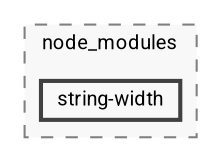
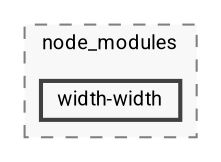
node "string-width": label "string-width" -> "width-width"
